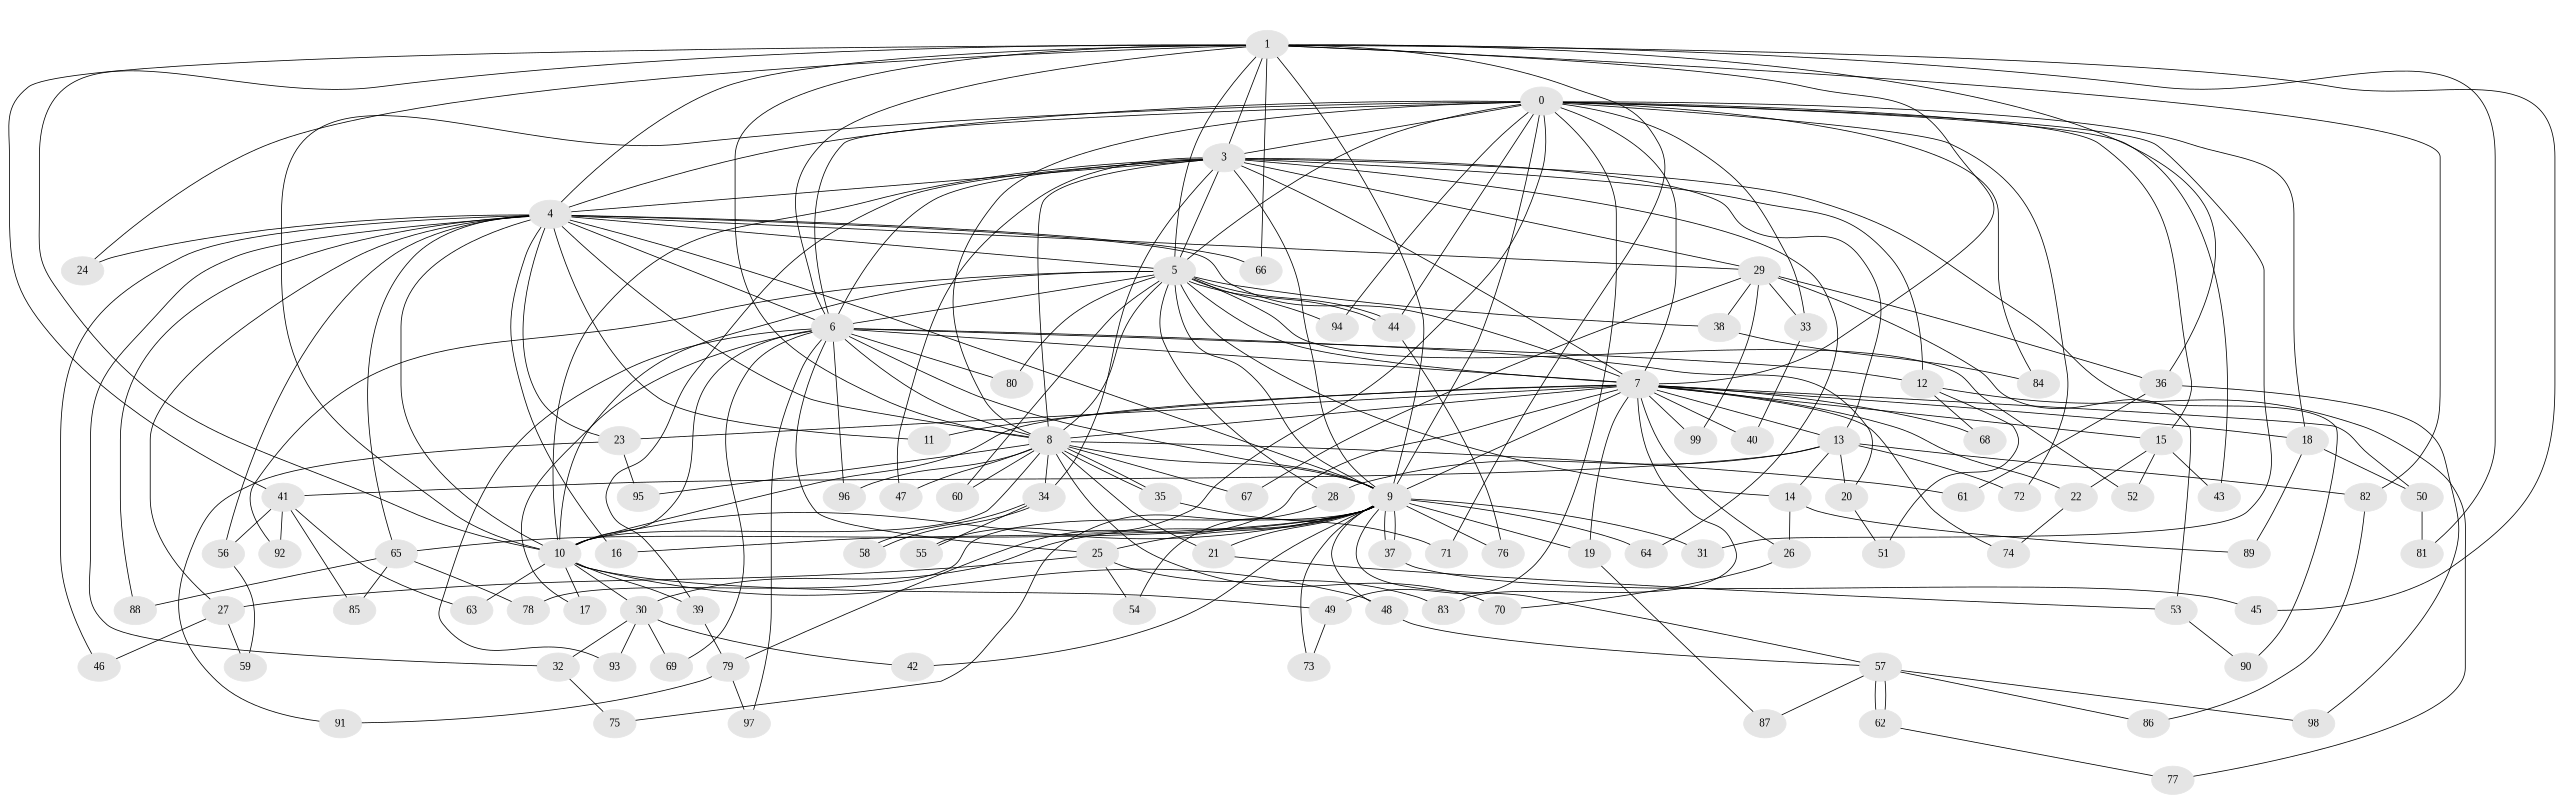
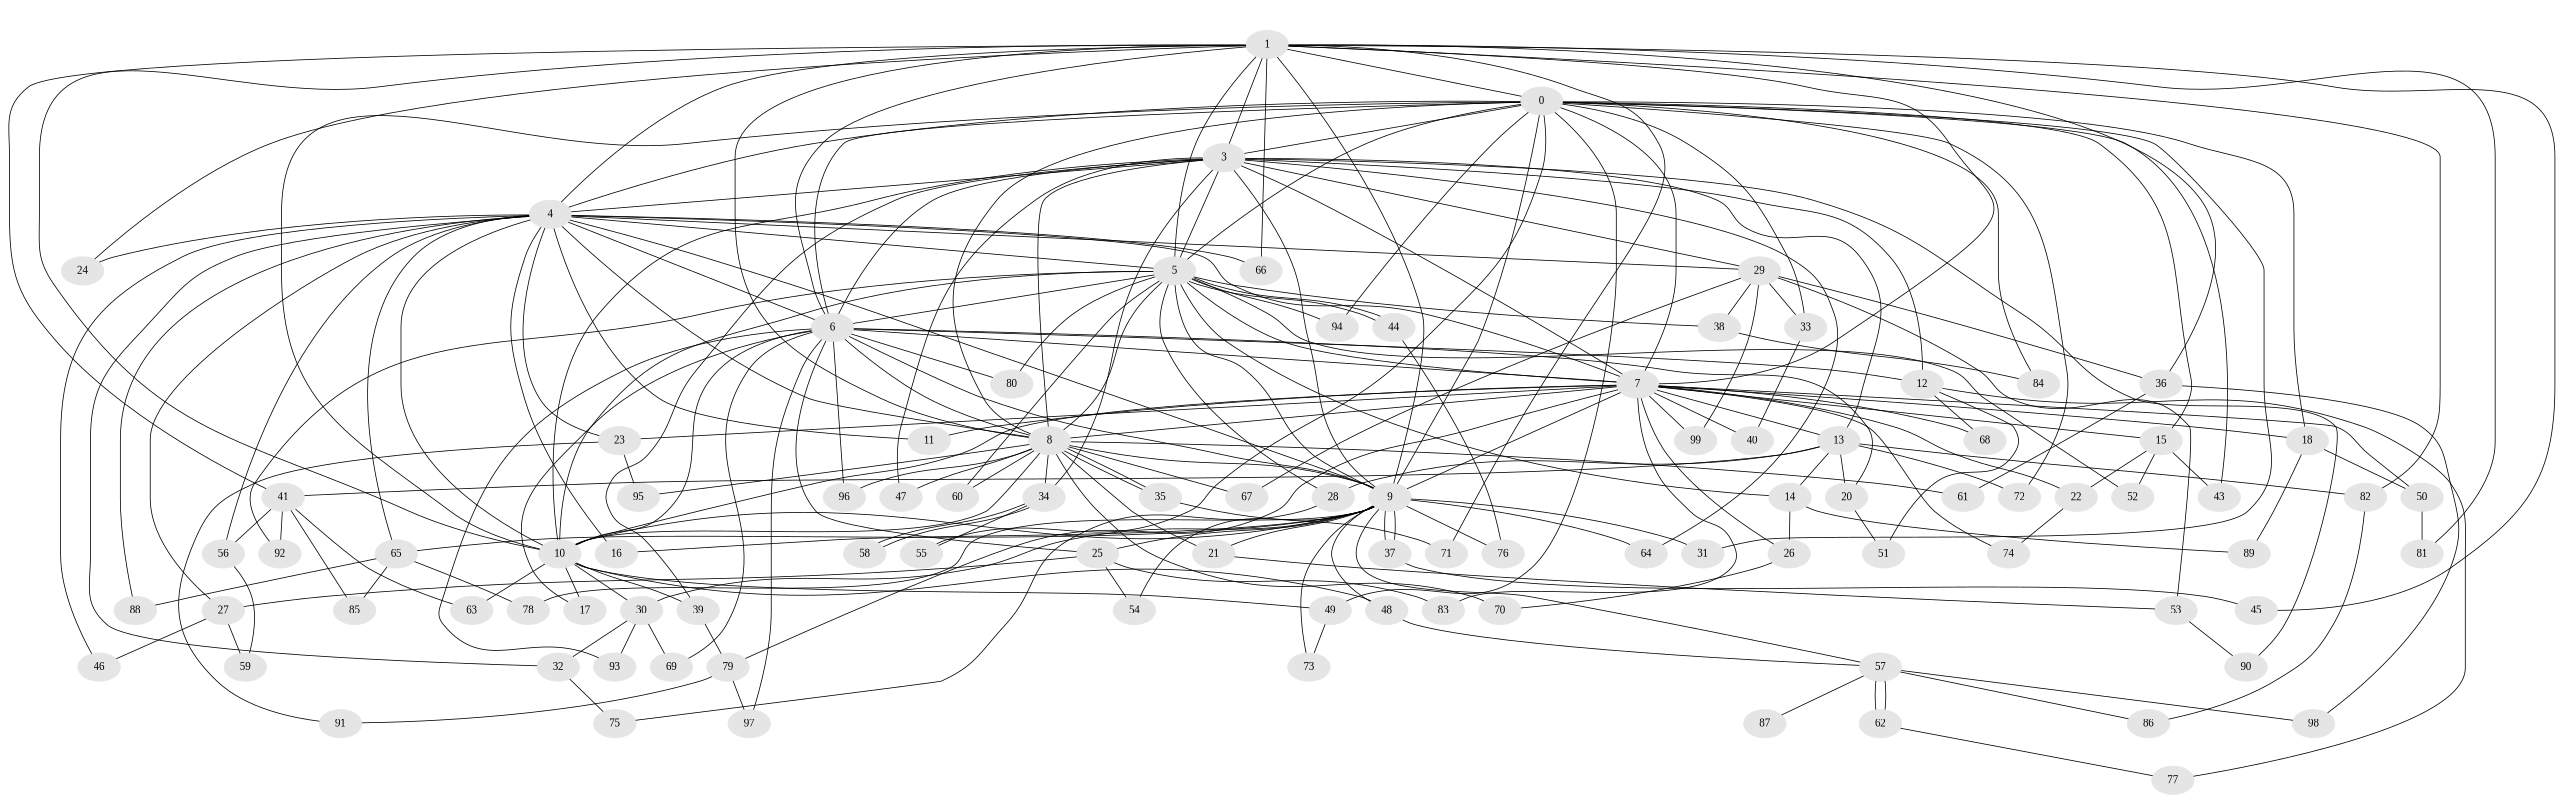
edge "0" -- "44": now "0" -- "1"
node "19": removed
node "42": removed
